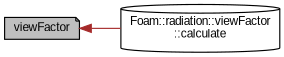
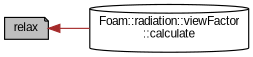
node "viewFactor": label "viewFactor" -> "relax"
